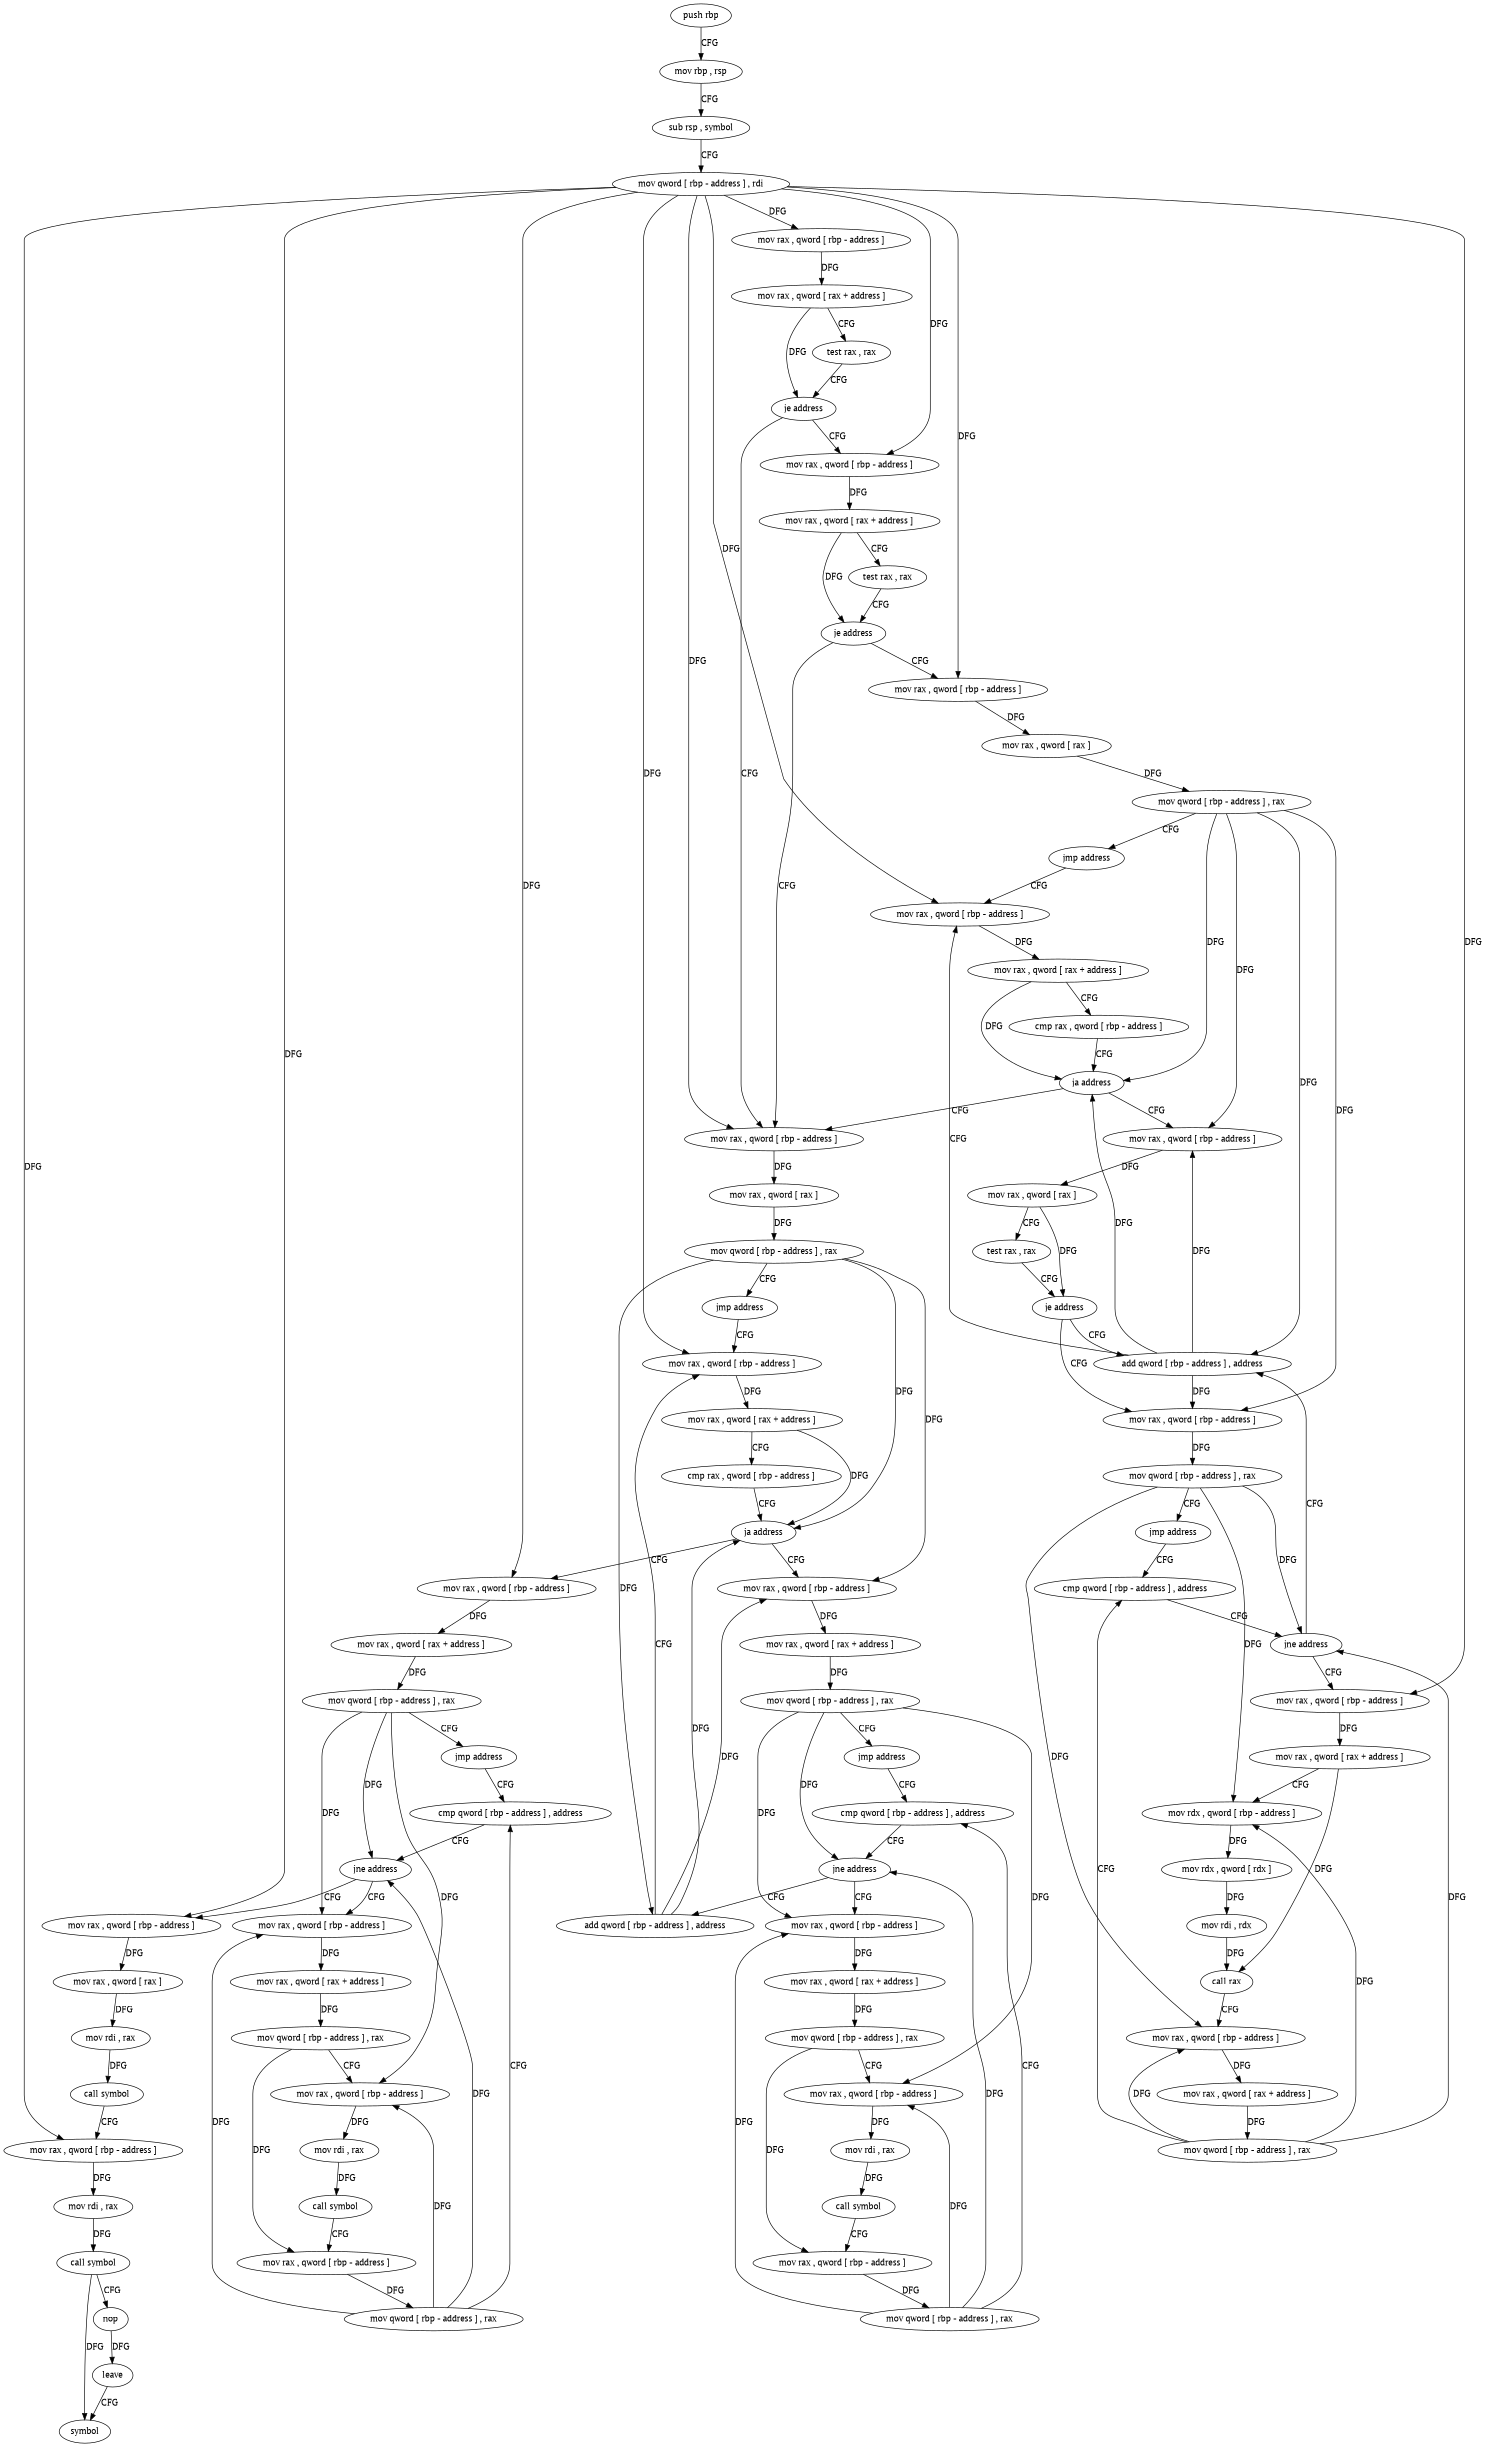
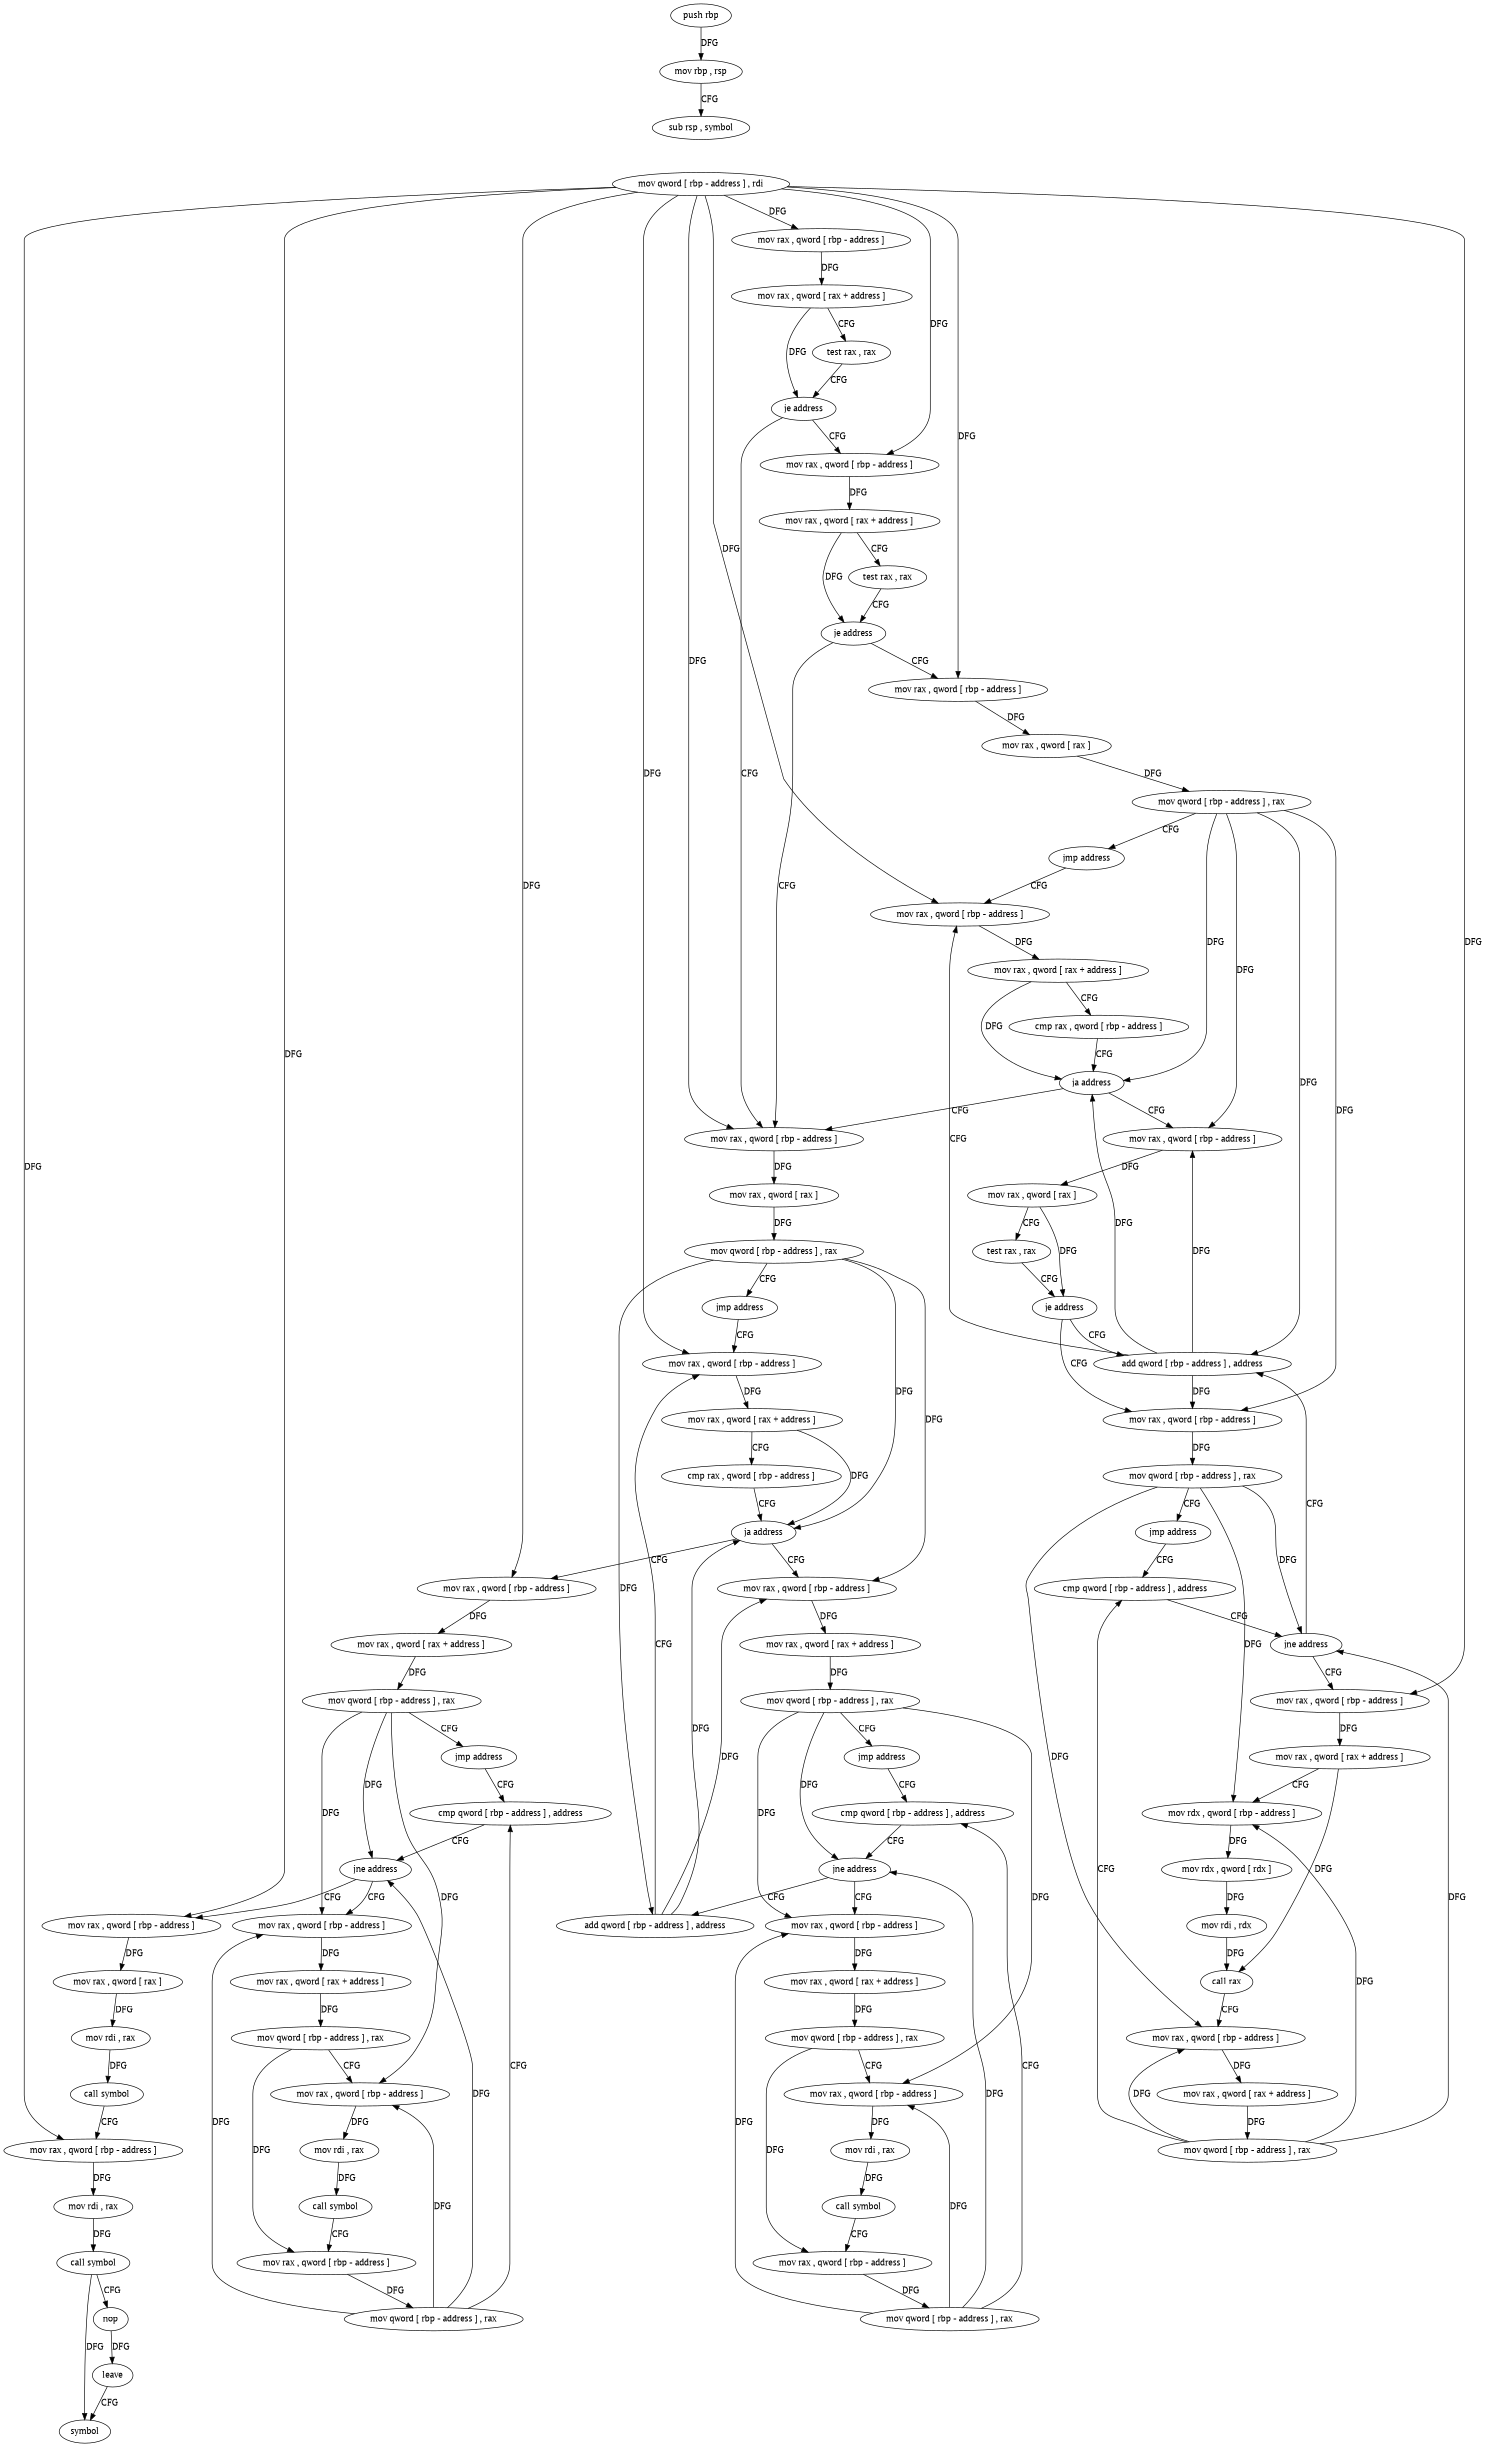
edge "push rbp" -> "mov rbp , rsp": label "CFG" -> "DFG"
edge "sub rsp , symbol" -> "mov qword [ rbp - address ] , rdi": removed, label "CFG"
